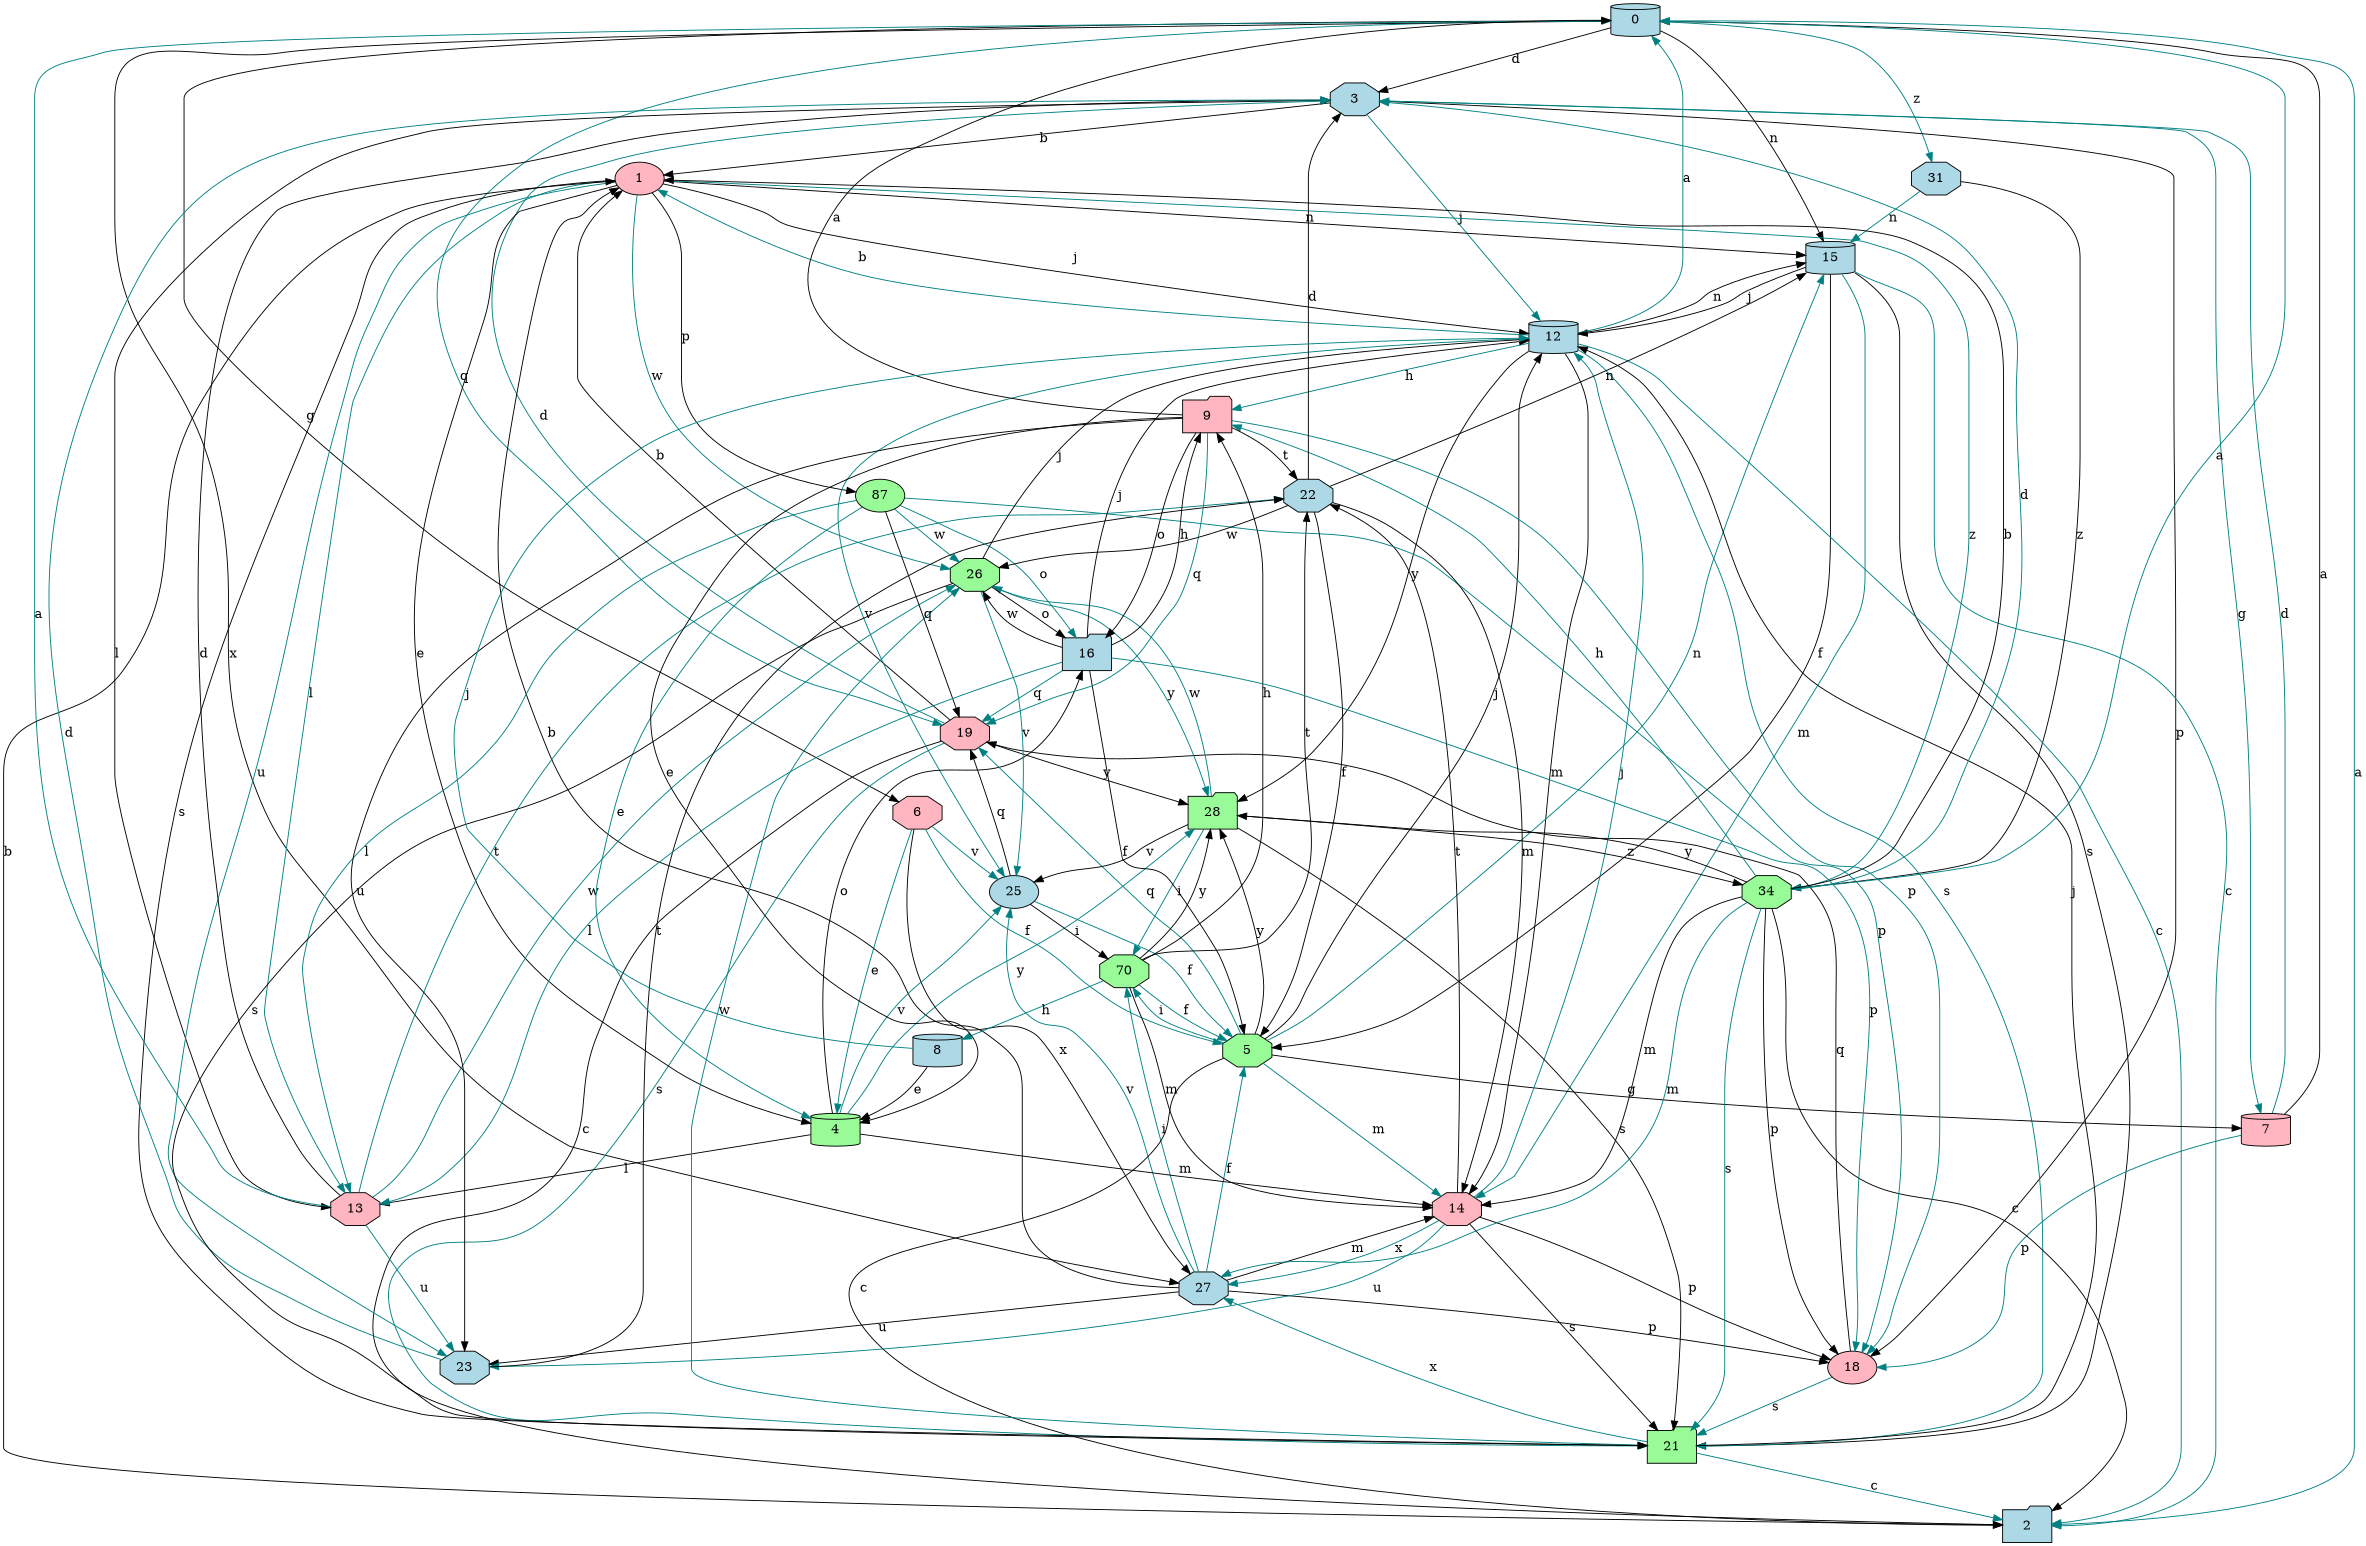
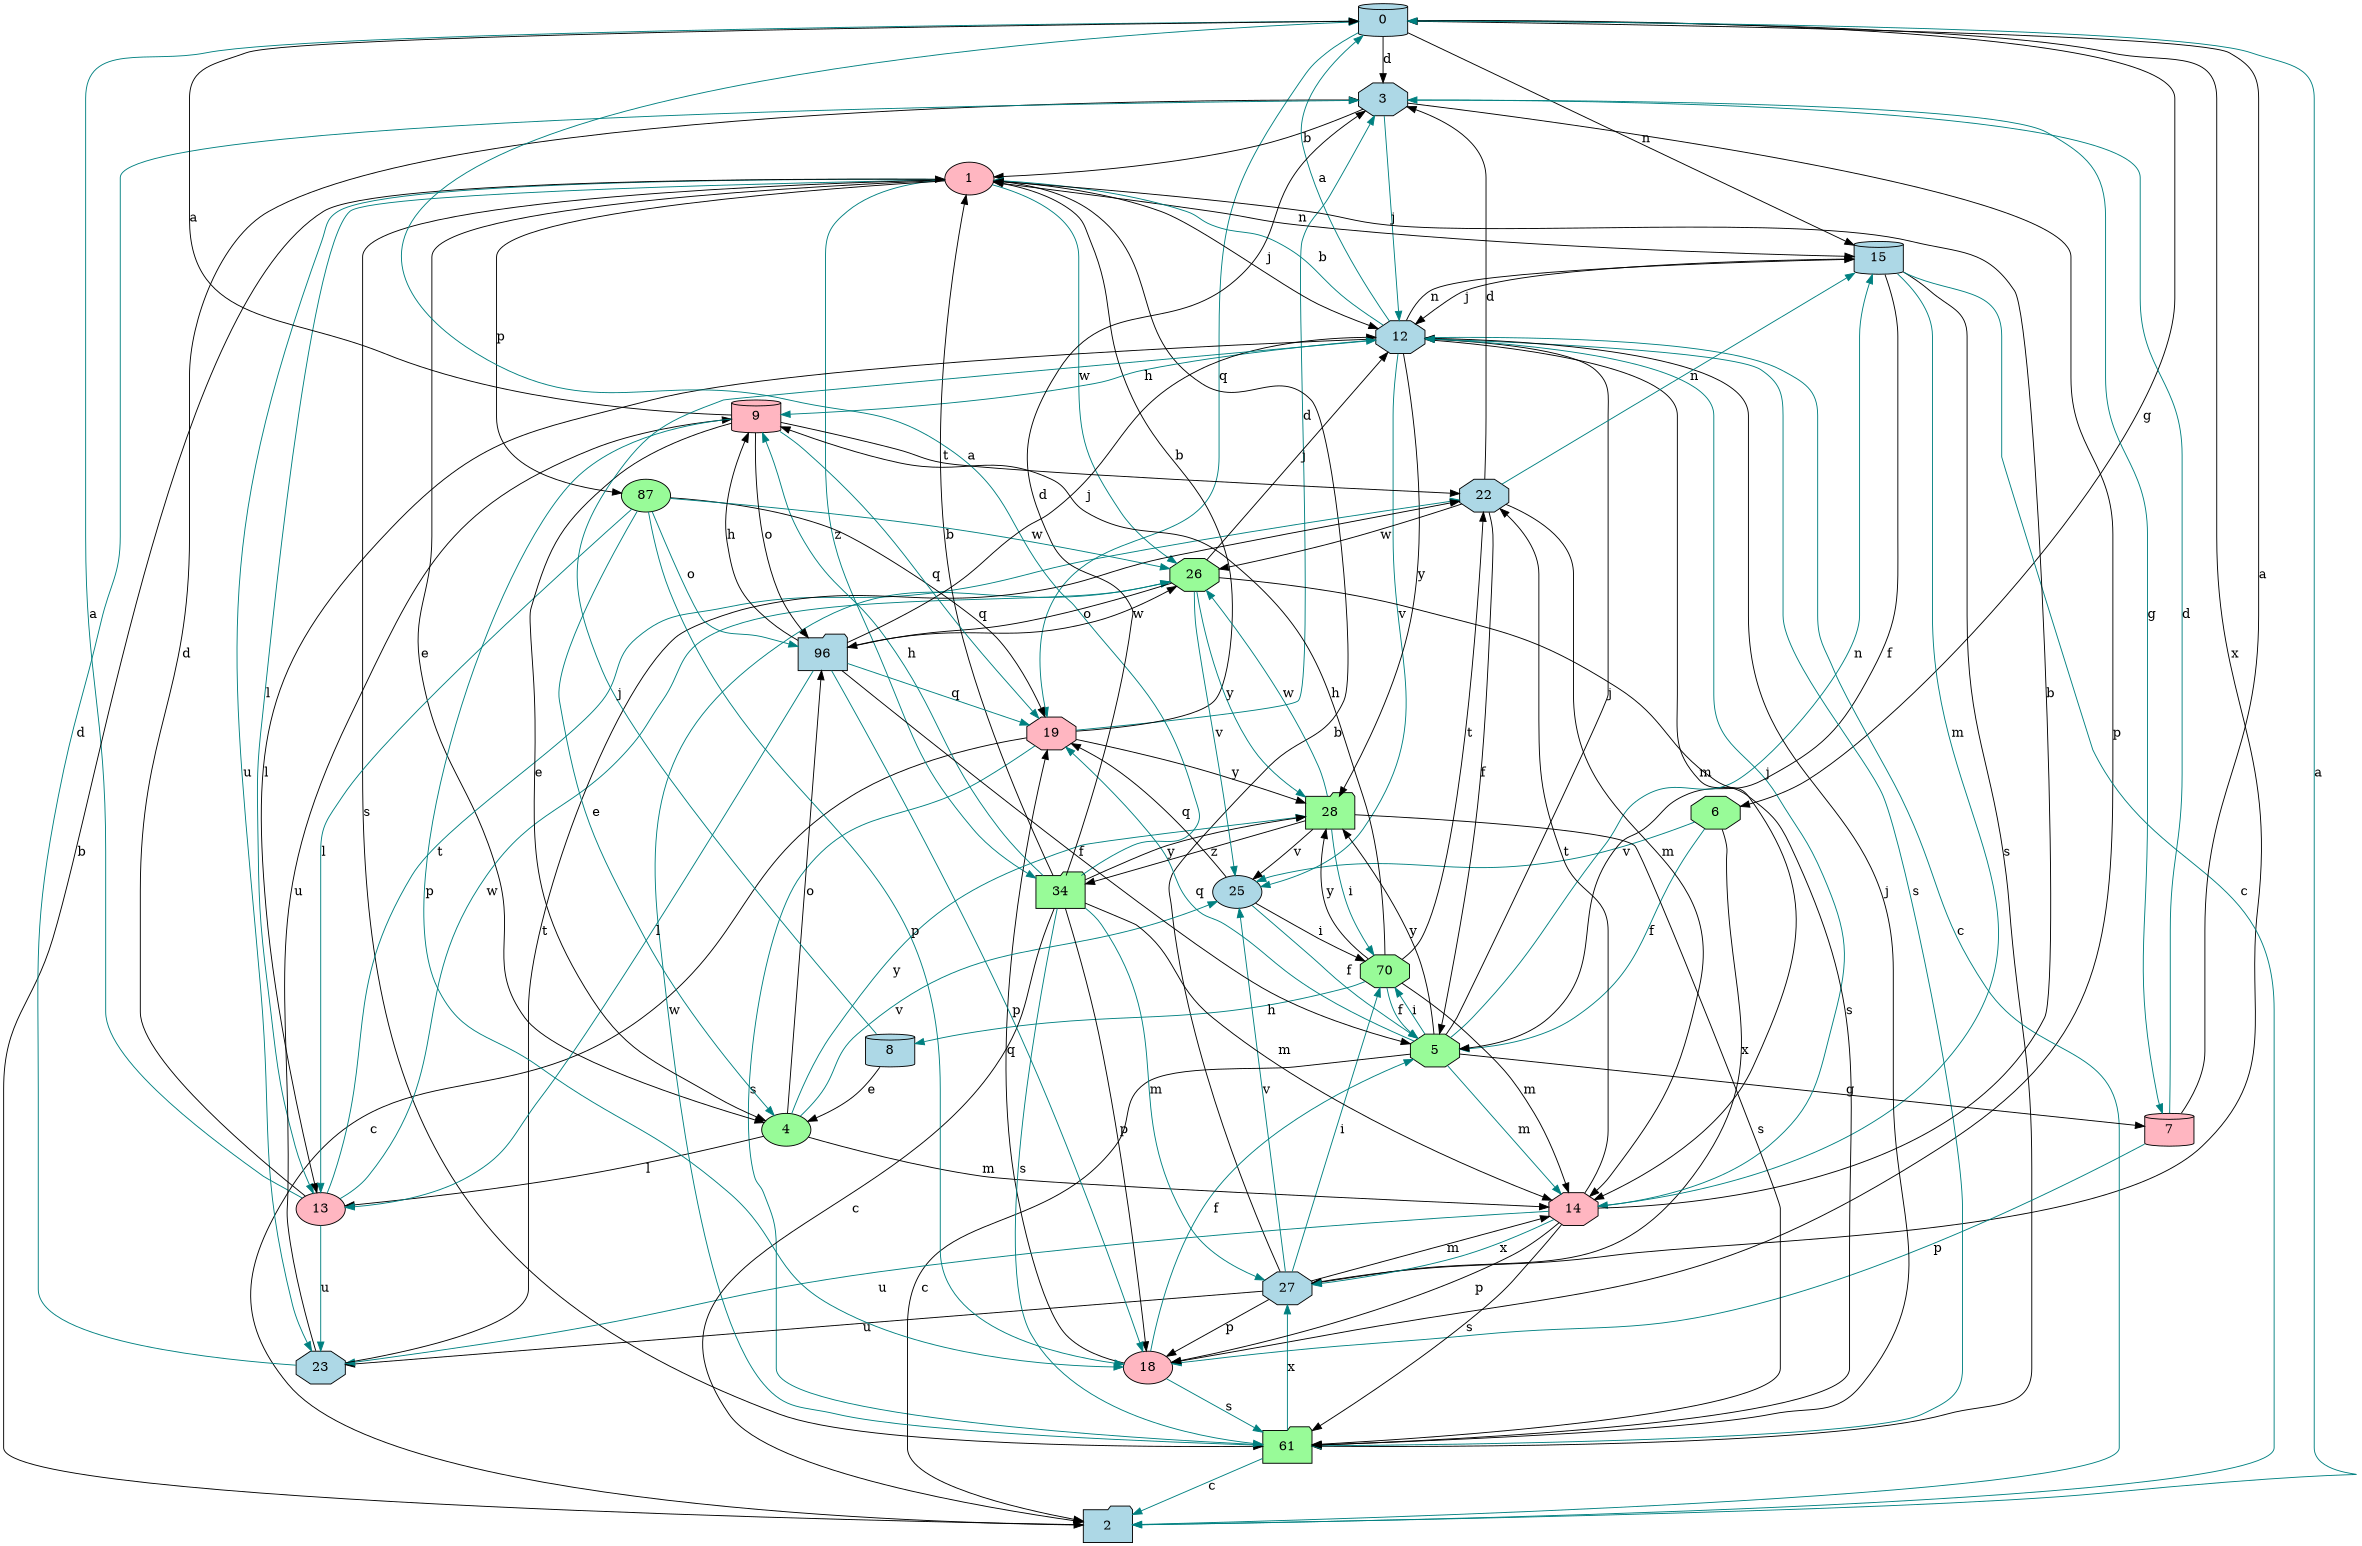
node "31": removed
edge "3" -> "13": now "12" -> "13"
edge "34" -> "3": color teal -> black
node "12": shape cylinder -> octagon
edge "22" -> "15": color black -> teal
edge "14" -> "1": added, label "b"
node "9": shape folder -> cylinder
node "16": label "16" -> "96"
edge "9" -> "23": reversed
node "6": fillcolor lightpink -> palegreen
node "34": shape octagon -> folder
edge "6" -> "4": removed, label "e"
node "4": shape cylinder -> ellipse
edge "27" -> "5": now "18" -> "5"
node "13": shape octagon -> ellipse
node "21": label "21" -> "61"
